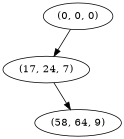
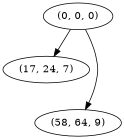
edge "(17, 24, 7)" -> "(58, 64, 9)": now "(0, 0, 0)" -> "(58, 64, 9)"
